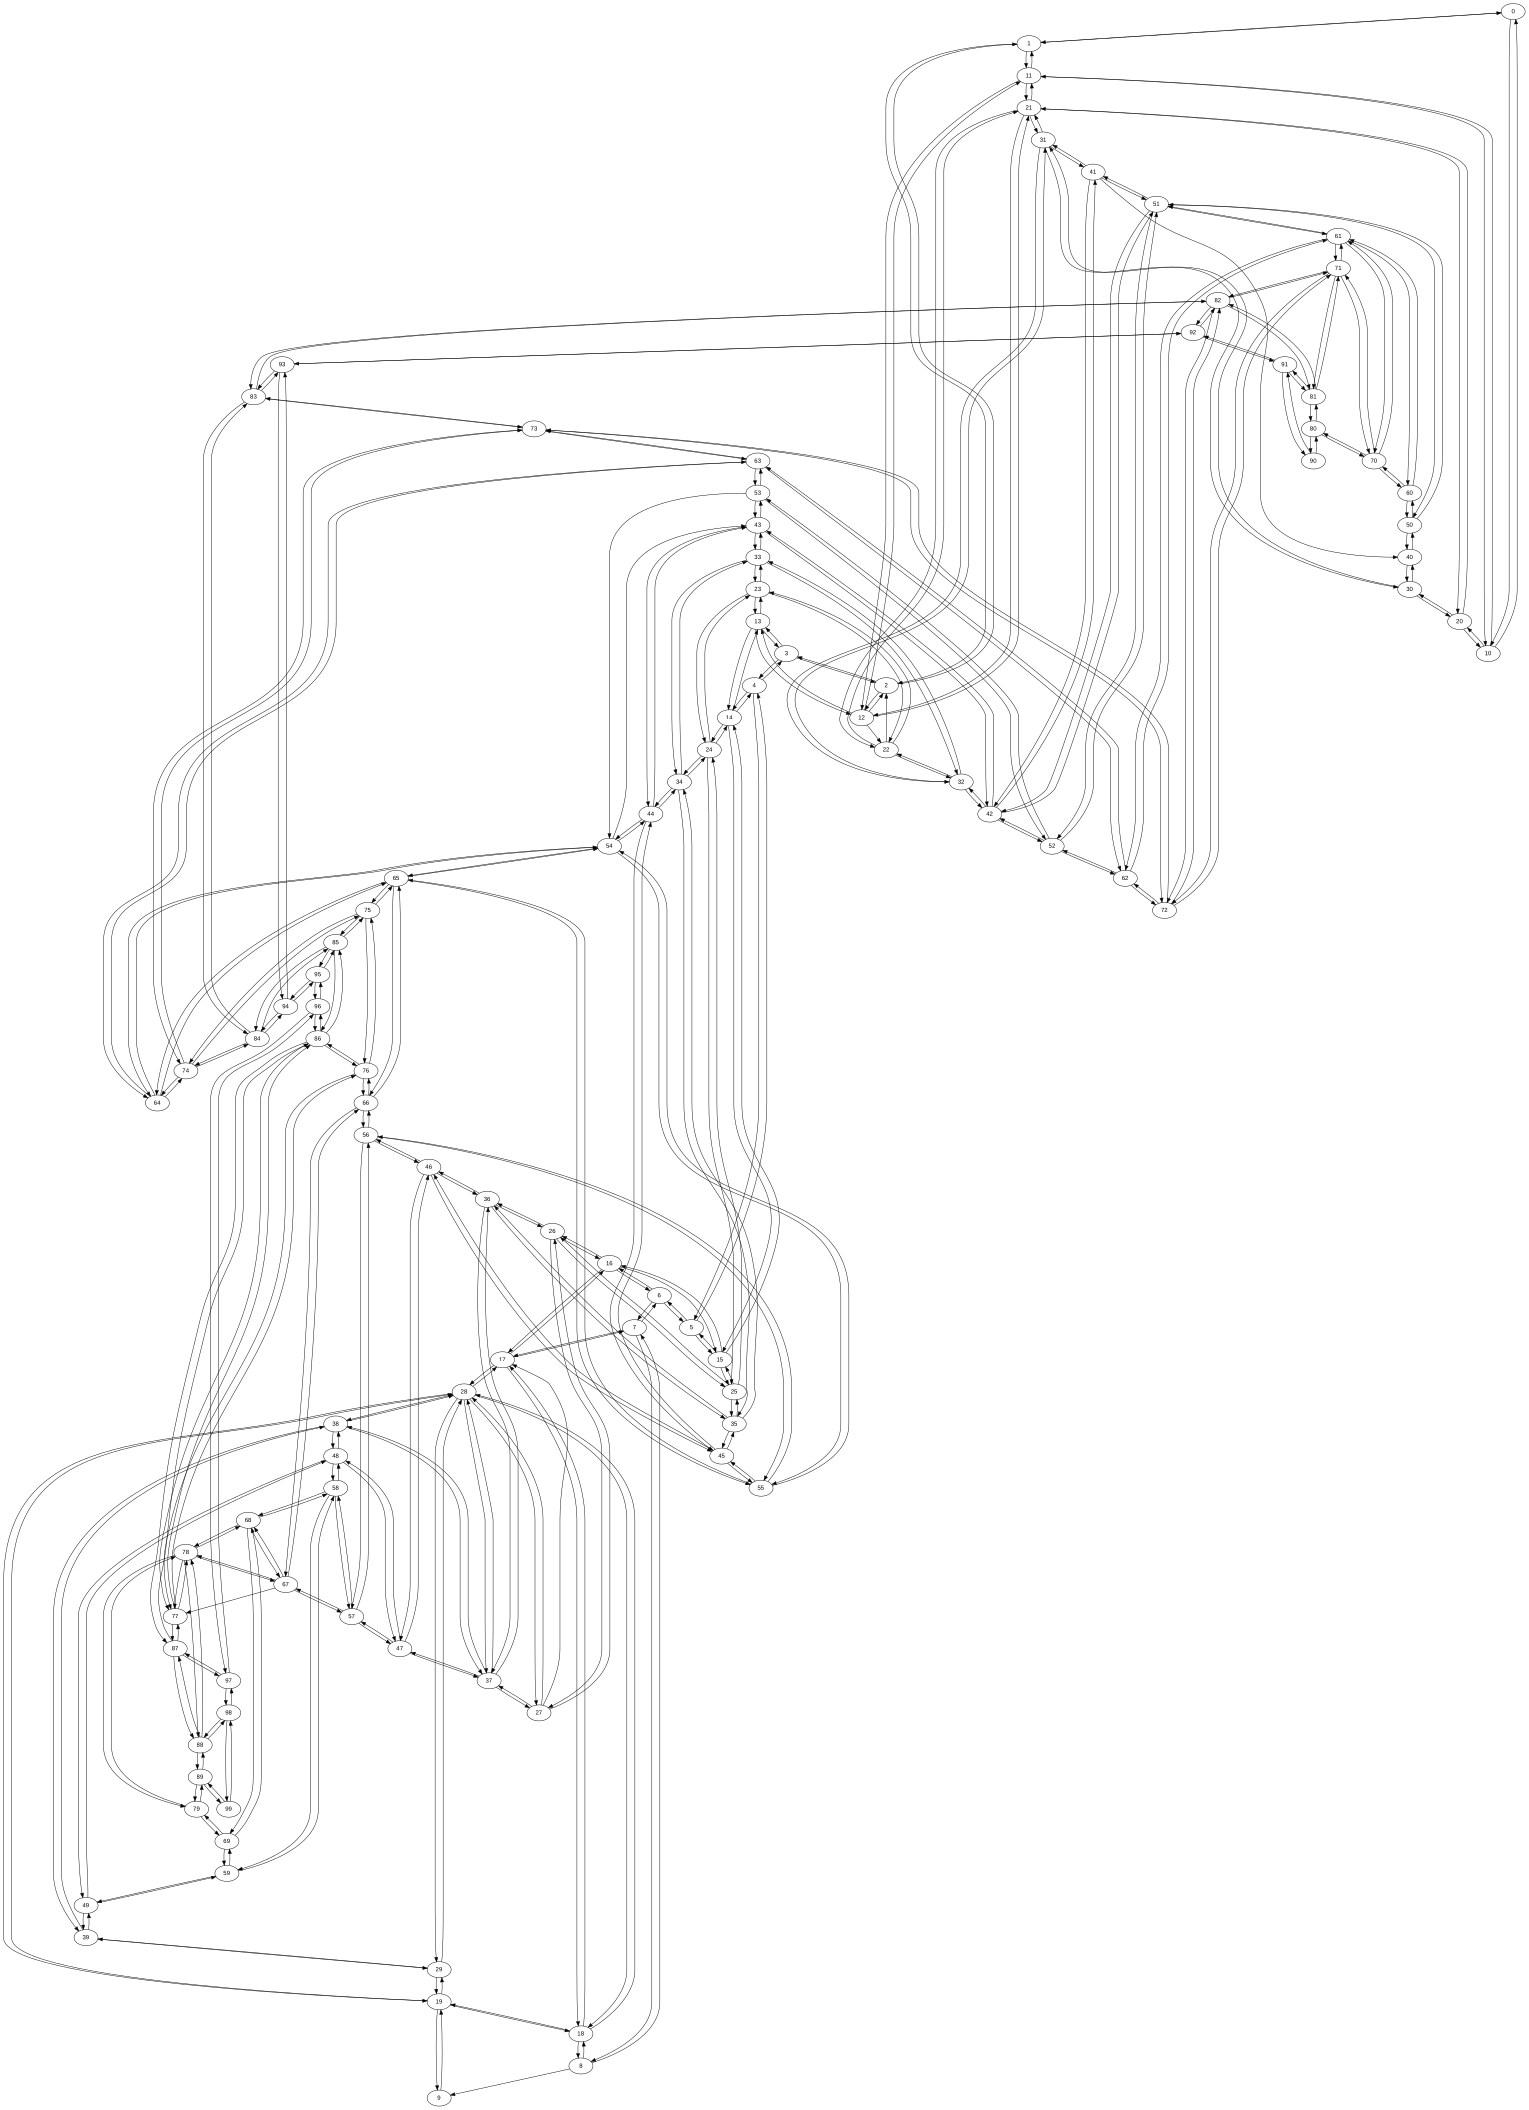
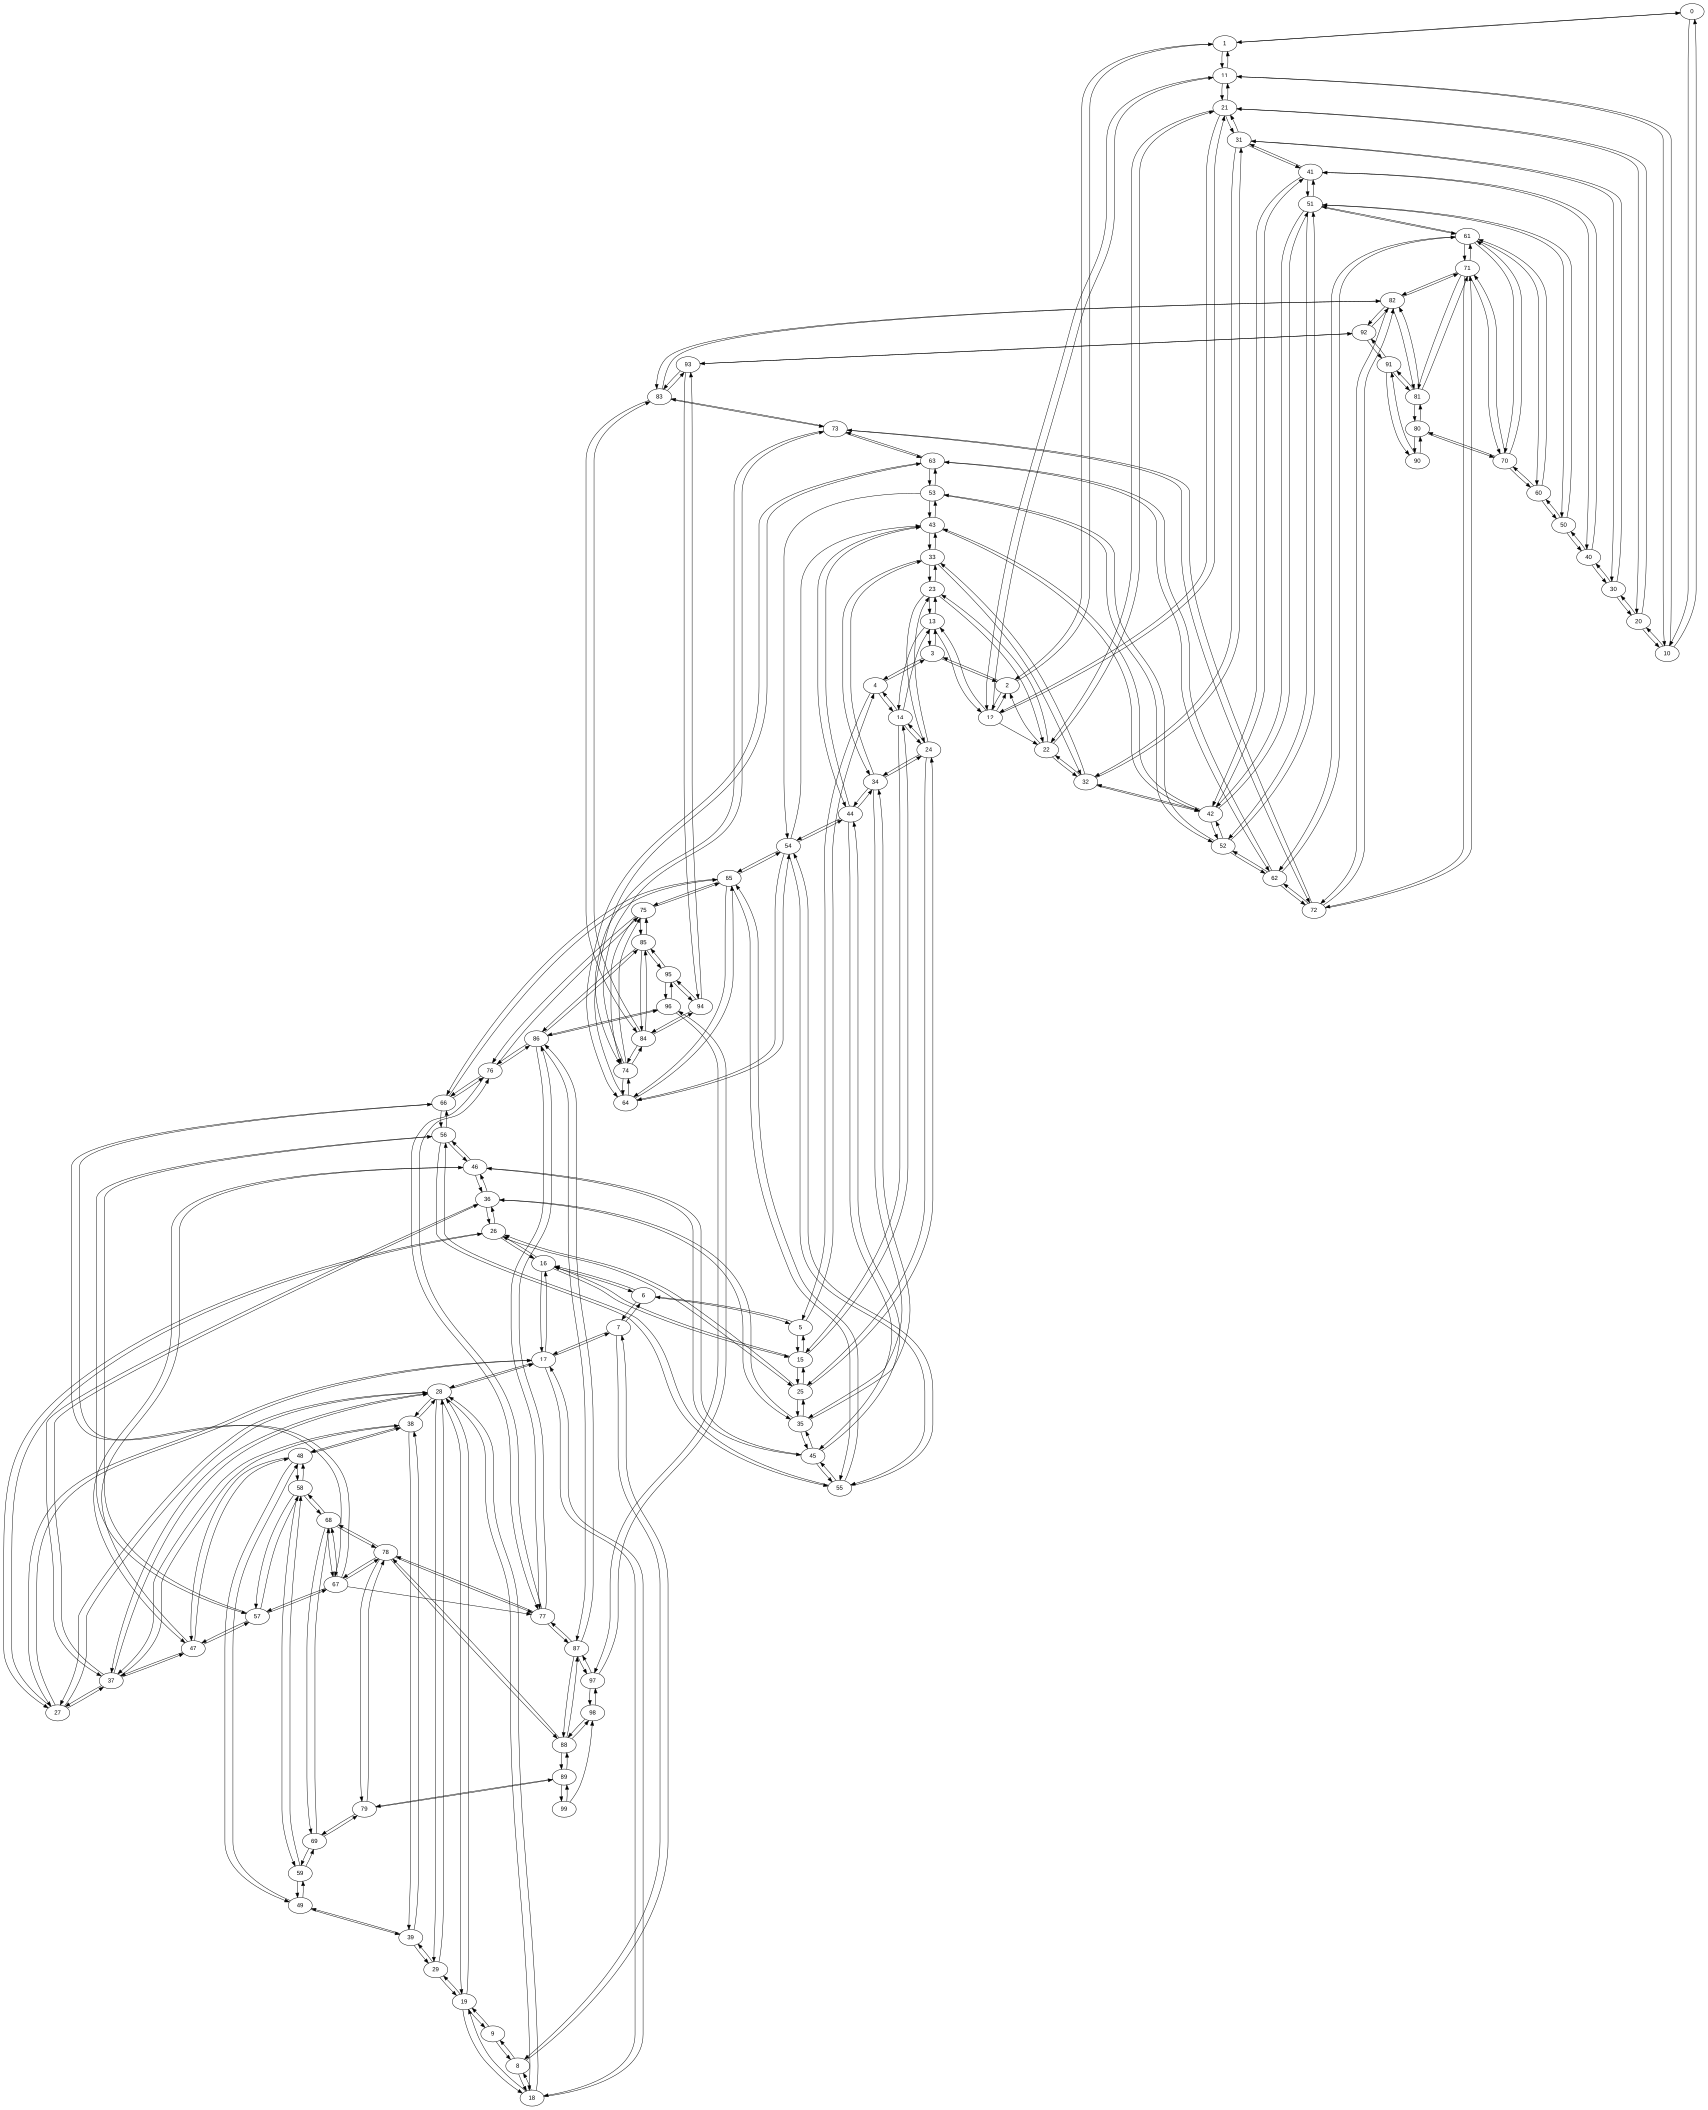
edge "40" -> "41": added
edge "17" -> "27": added
edge "98" -> "99": removed
edge "9" -> "8": added
